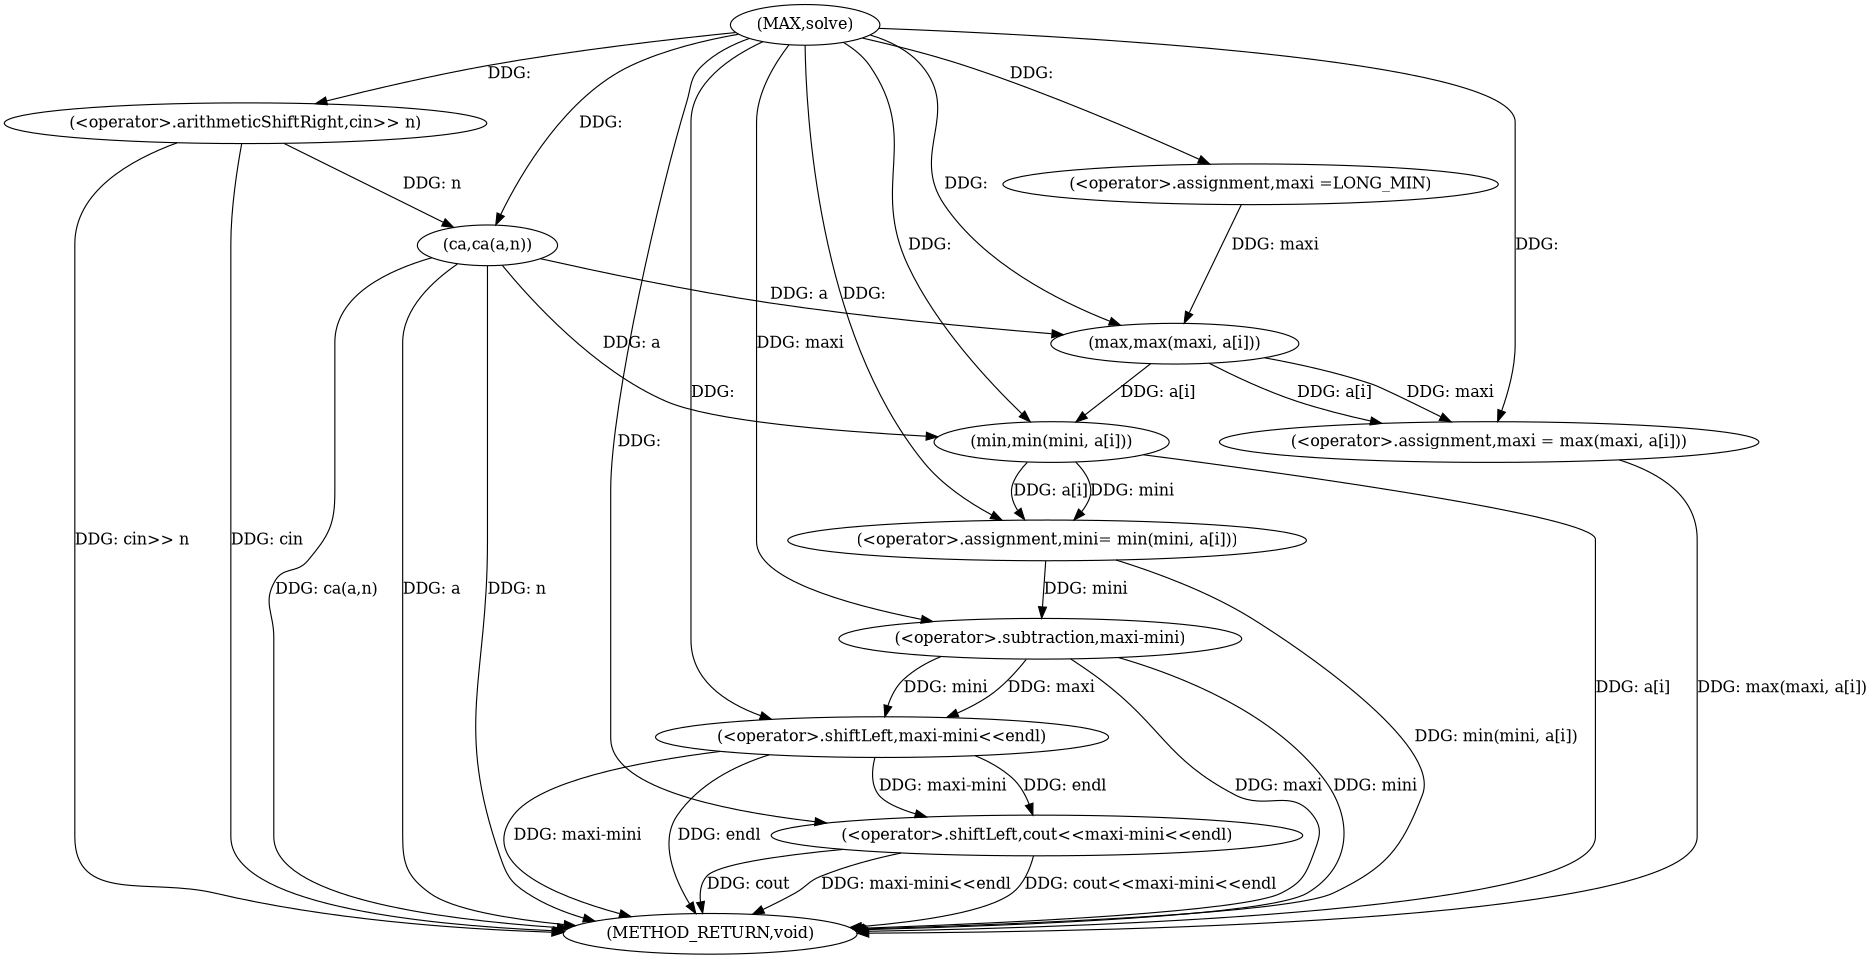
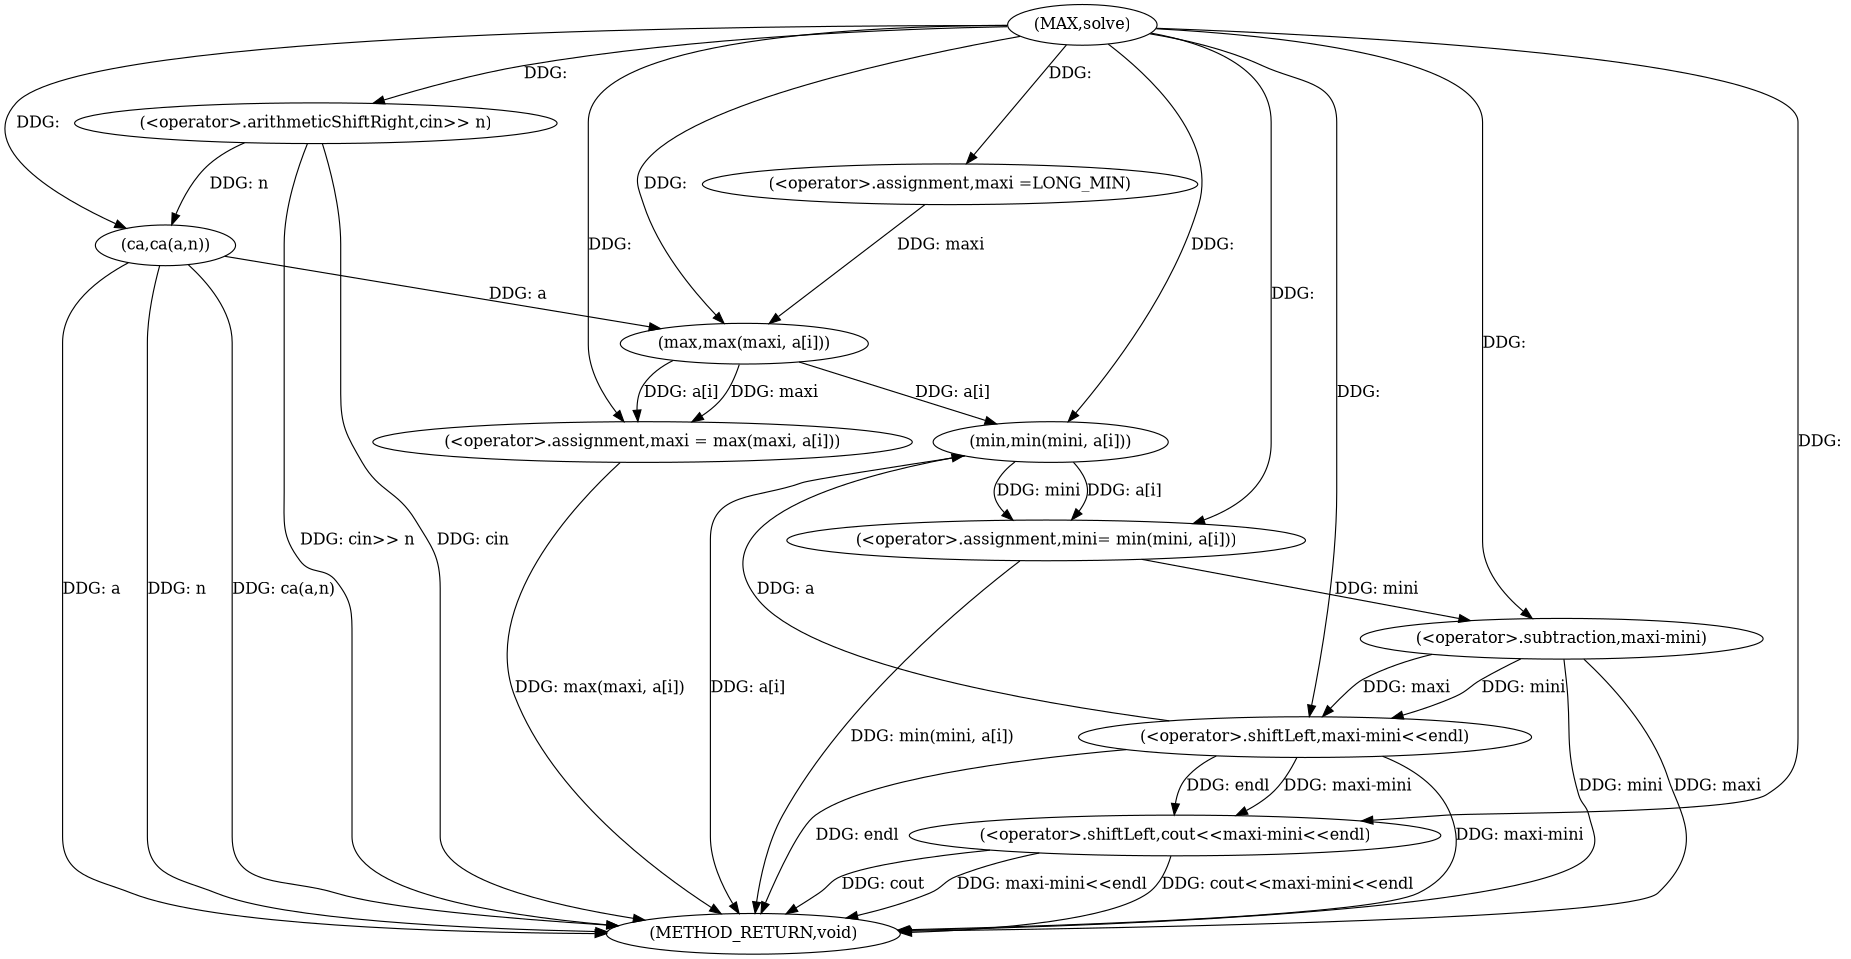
edge "(MAX,solve)" -> "(<operator>.subtraction,maxi-mini)": label "DDG: maxi" -> "DDG: "
edge "(ca,ca(a,n))" -> "(min,min(mini, a[i]))": now "(<operator>.shiftLeft,maxi-mini<<endl)" -> "(min,min(mini, a[i]))"
